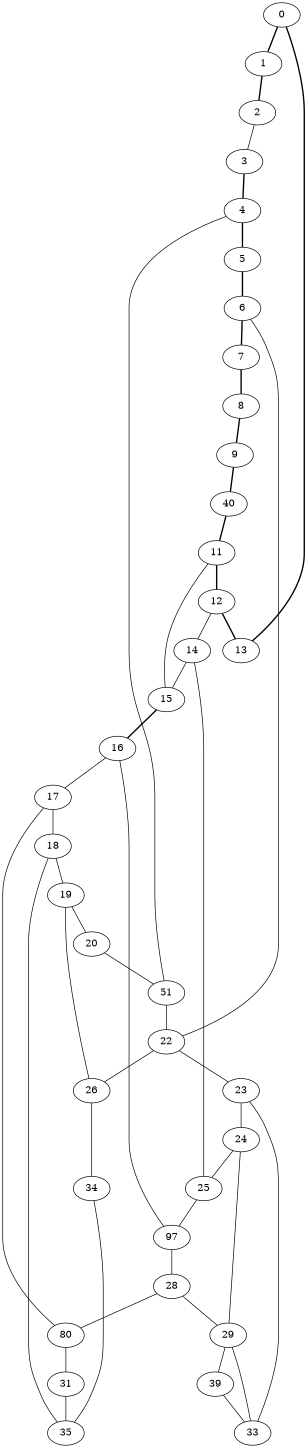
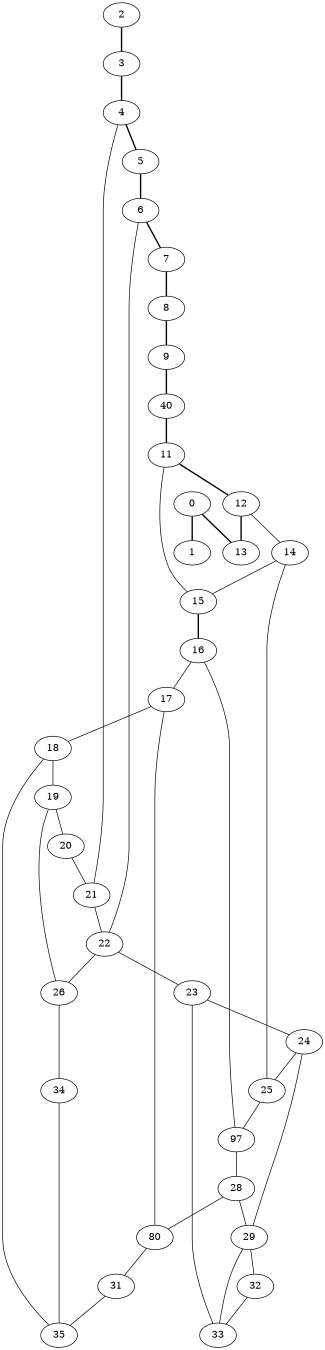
edge "1" -- "2": removed
edge "2" -- "3": style solid -> bold
node "51": label "51" -> "21"
node "39": label "39" -> "32"
